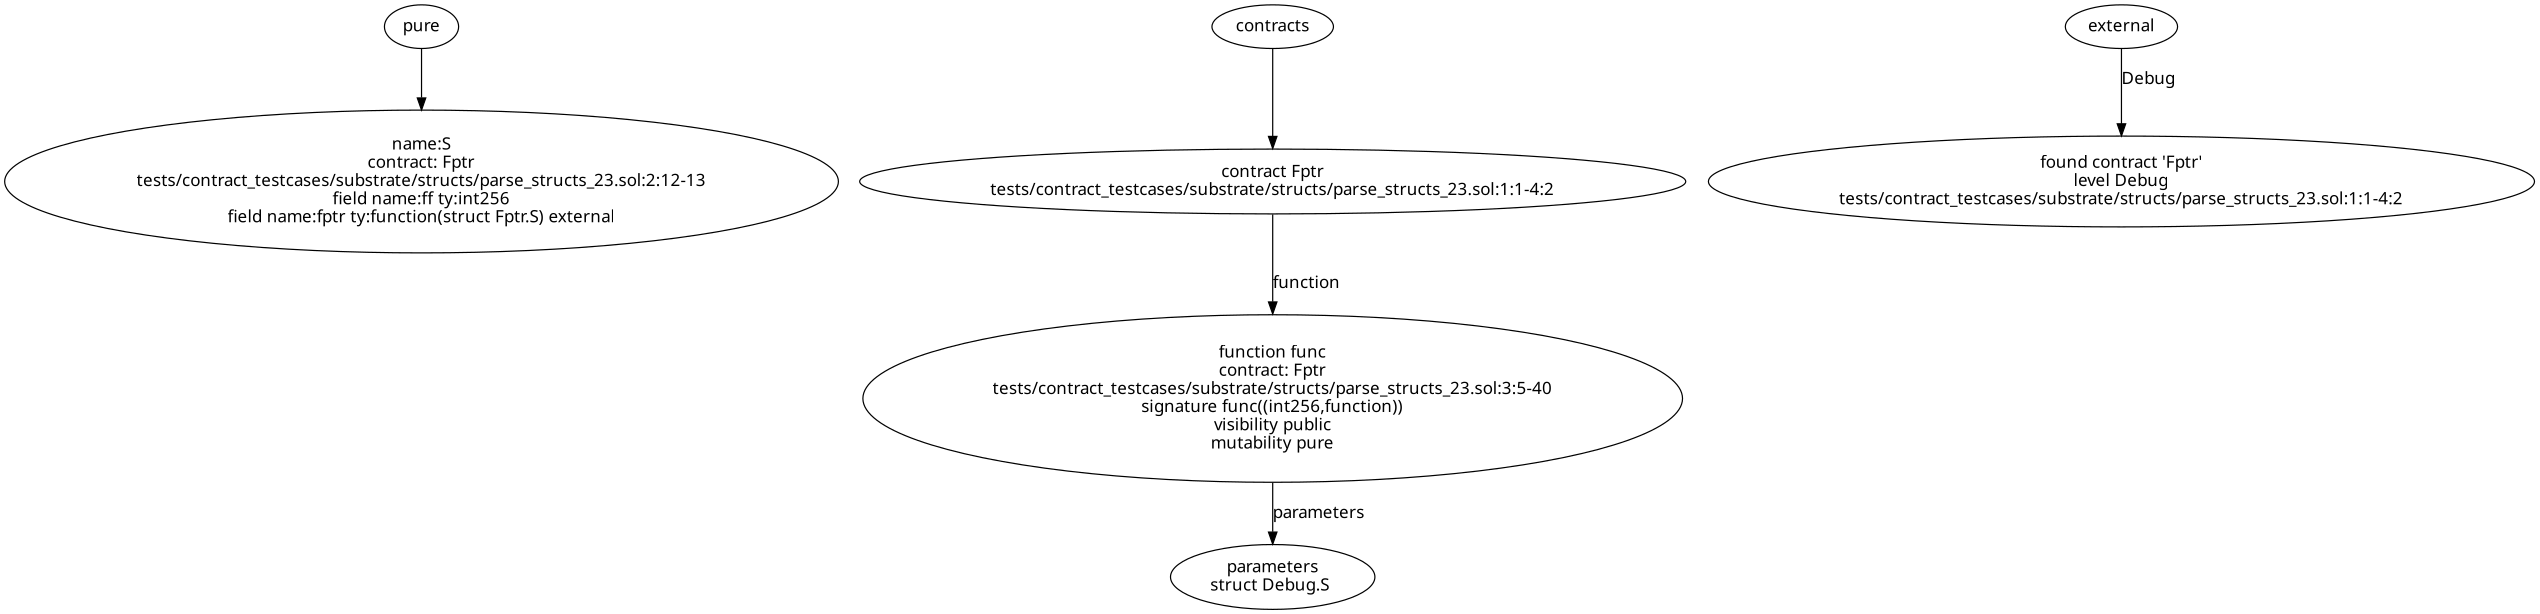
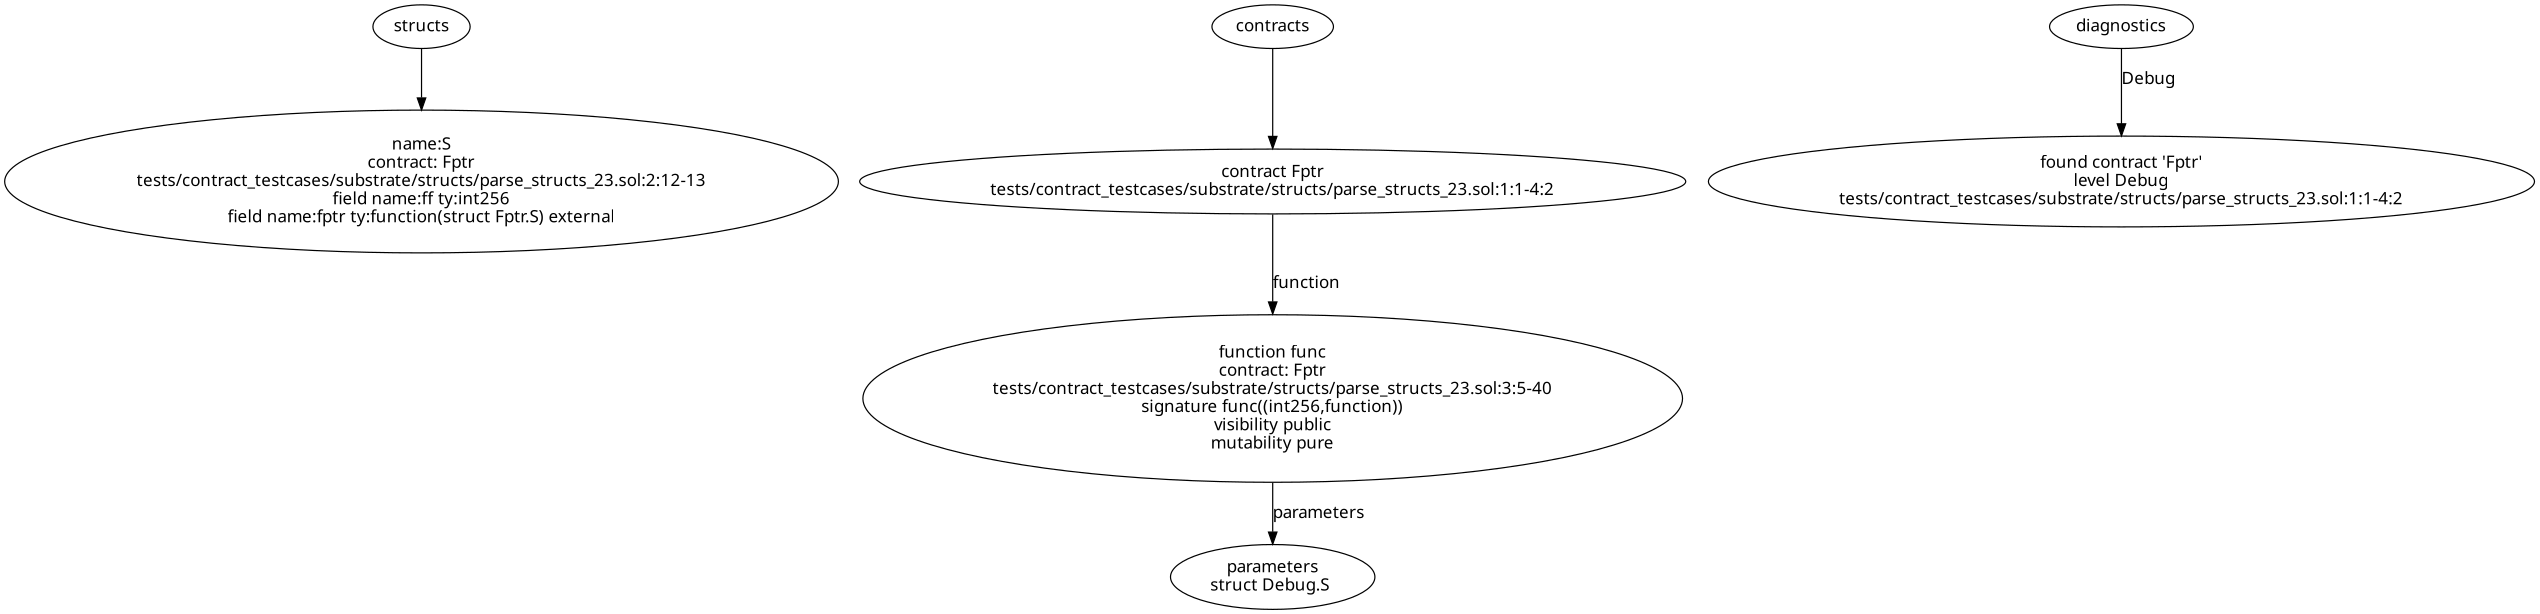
node "pure": label "pure" -> "structs"
node "external": label "external" -> "diagnostics"
